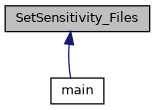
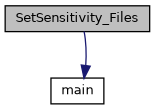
edge "main" -> "SetSensitivity_Files": reversed
